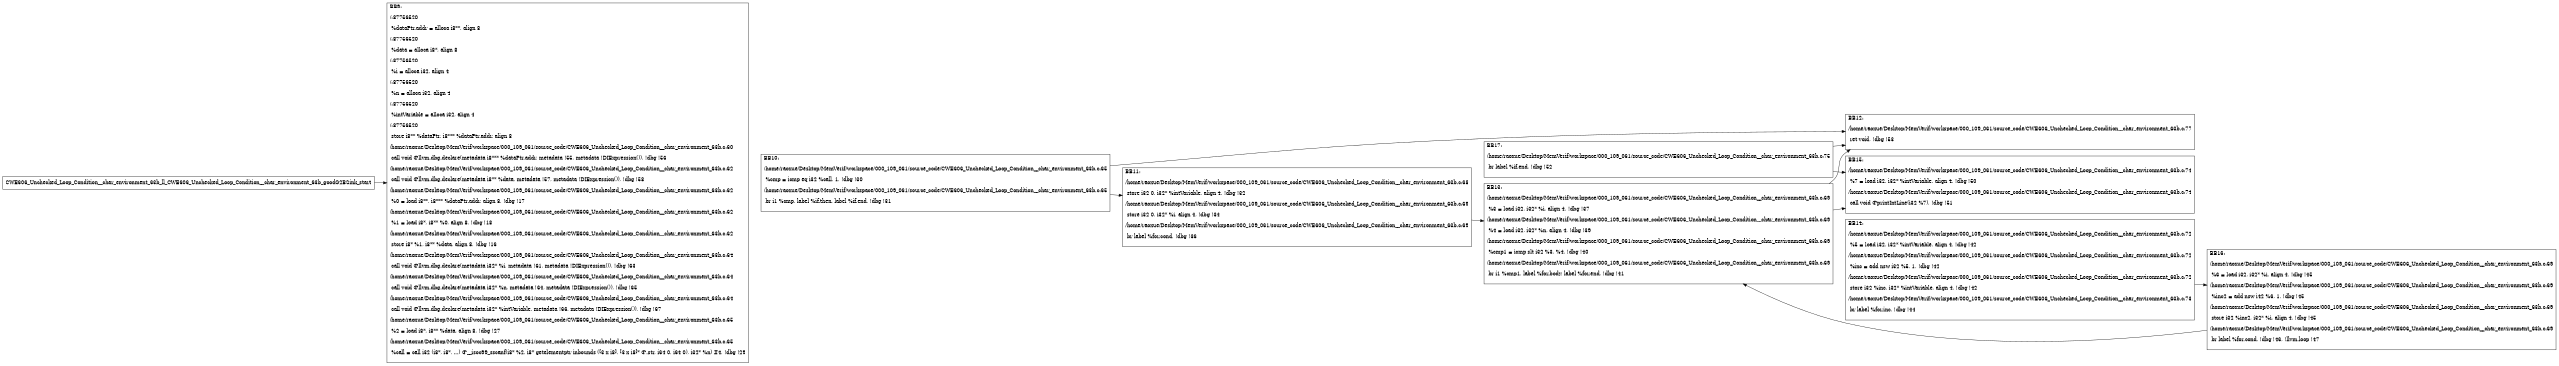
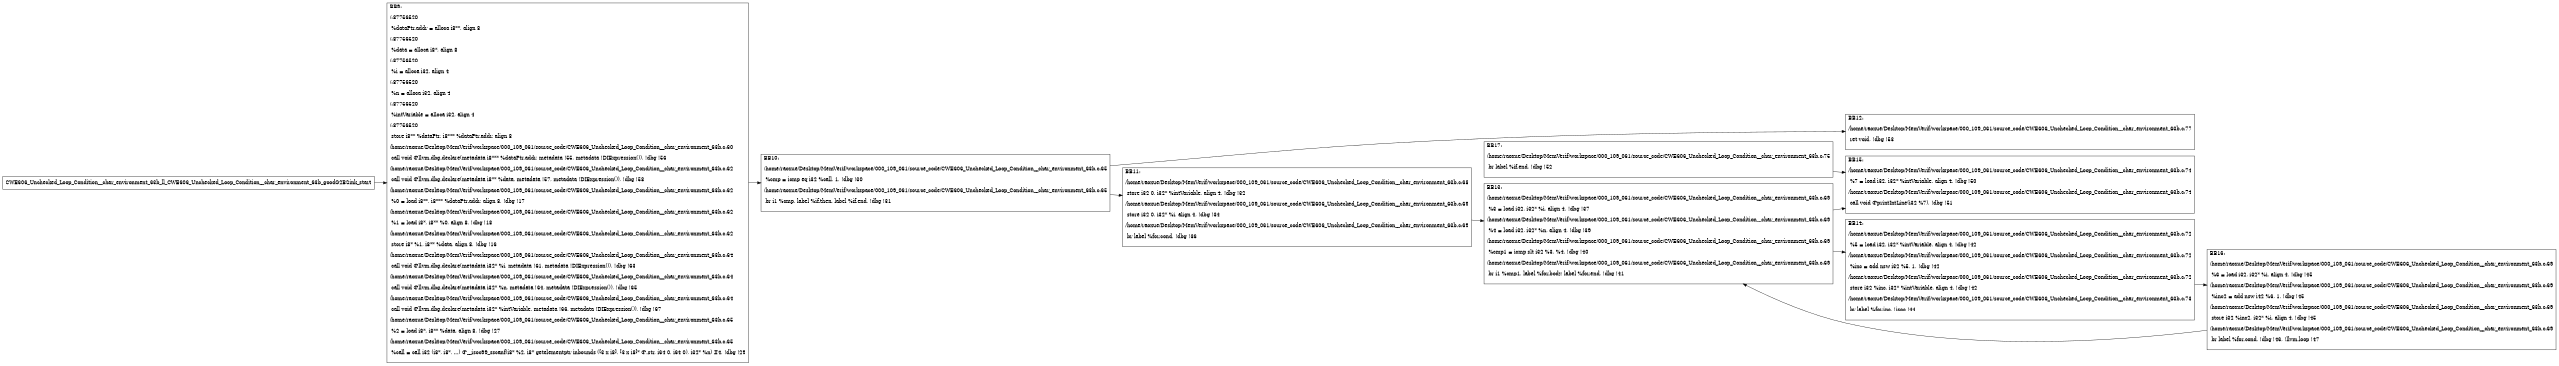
edge "BB17:" -> "BB12:": removed
edge "BB13:" -> "BB12:": now "BB13:" -> "BB14:"
edge "BB9:" -> "BB10:": added
node "BB14:": text "br label %for.inc, !dbg !44" -> "br label %for.inc, !isoc !44"
